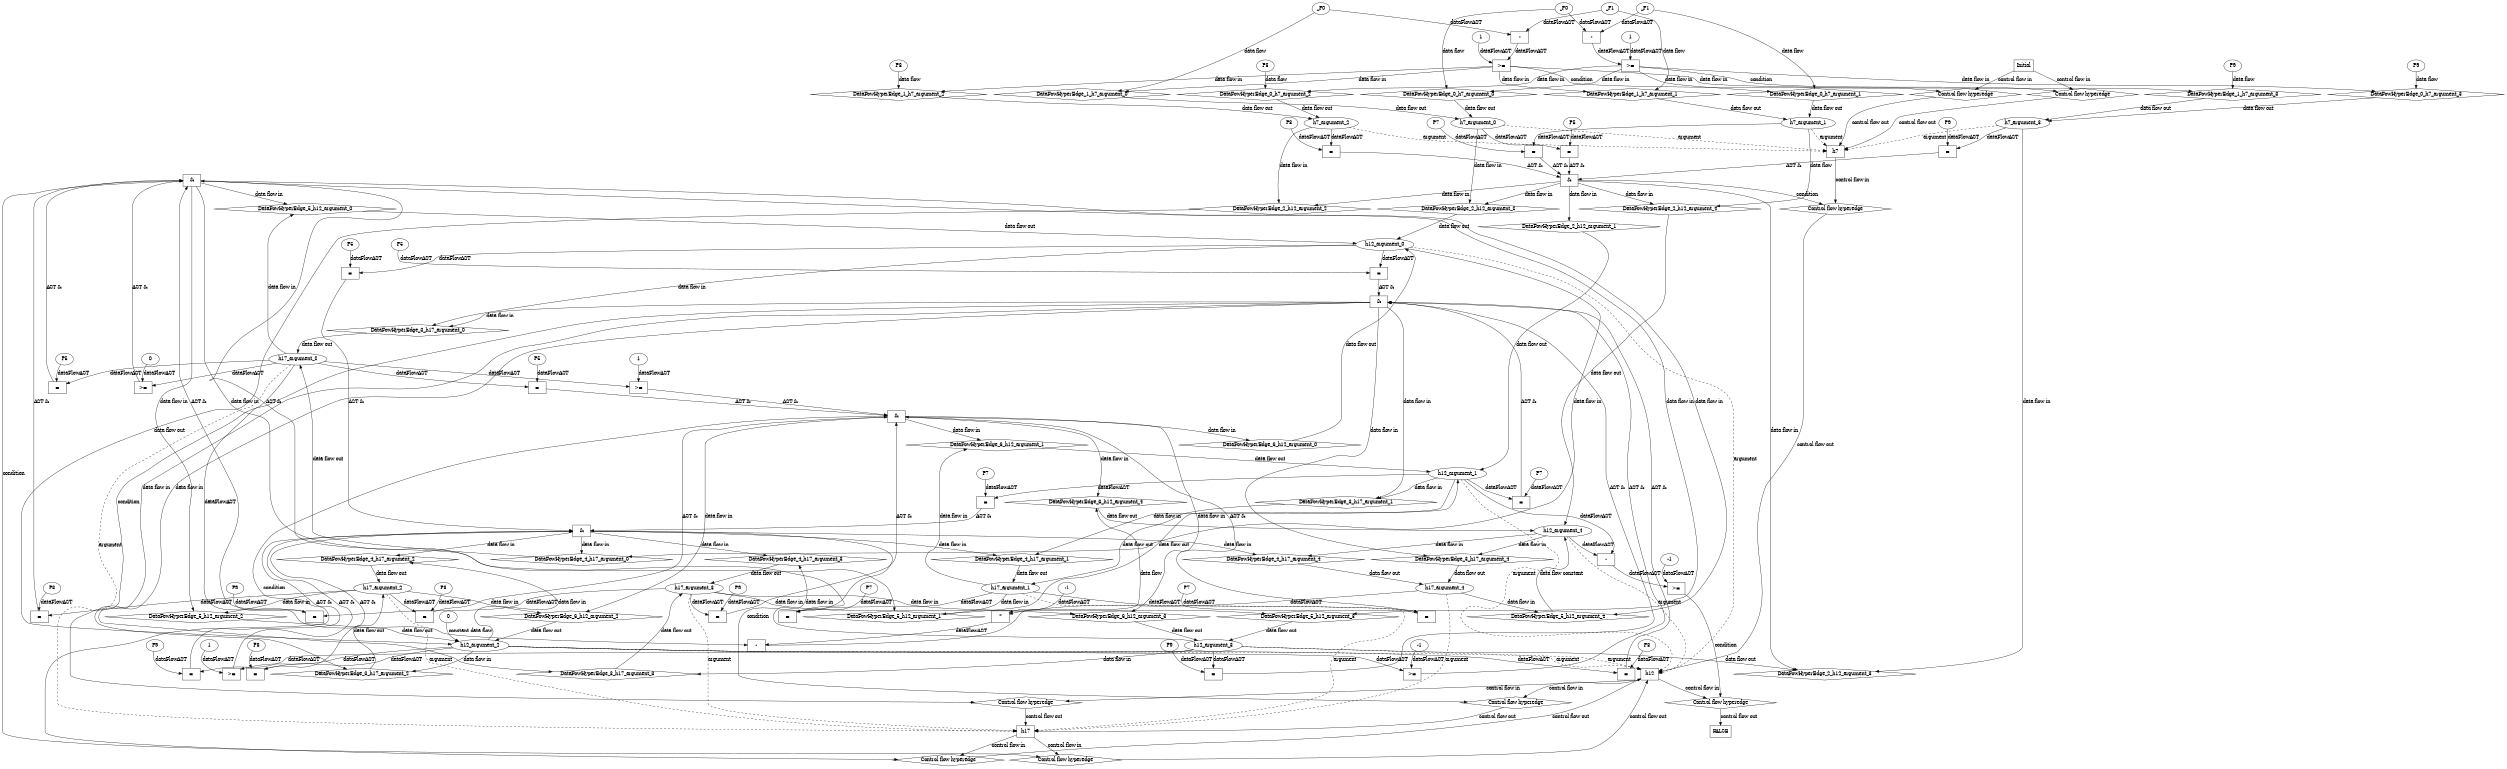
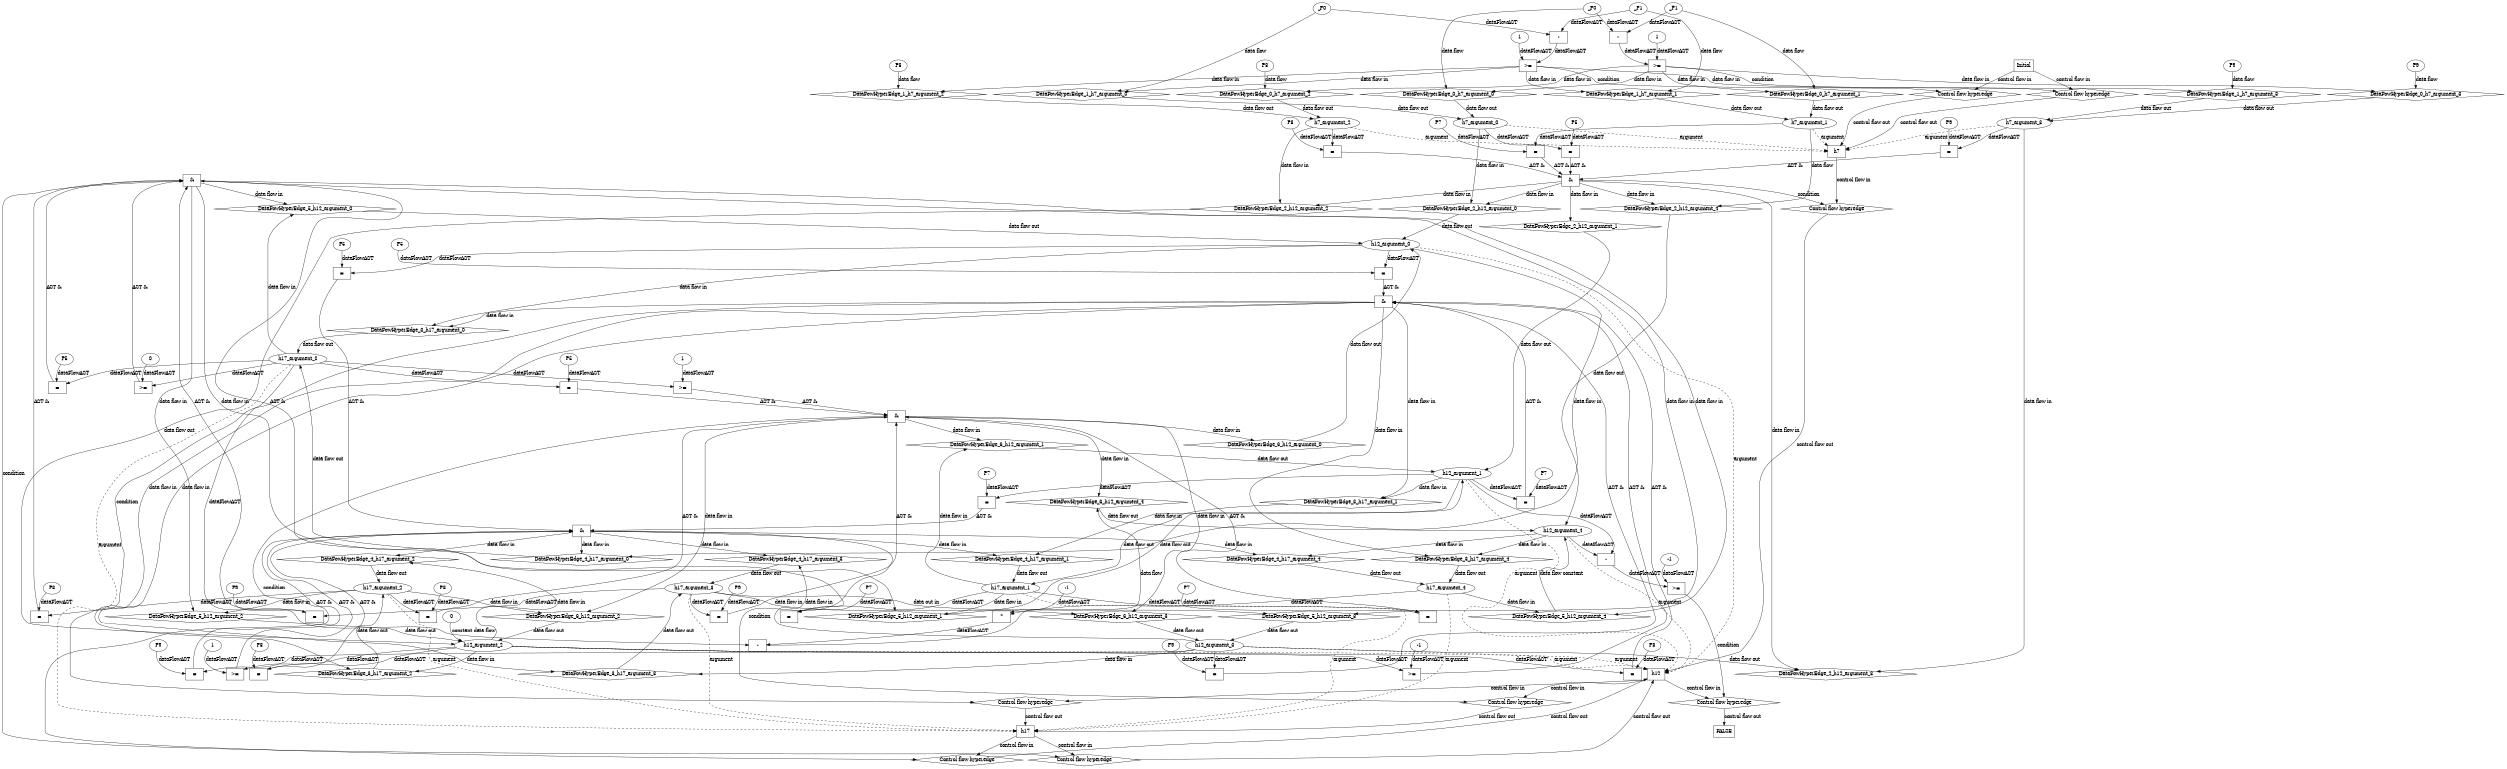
edge "h17_argument_3" -> "DataFowHyperEdge_5_h12_argument_3": label "data flow in" -> "data out in"
